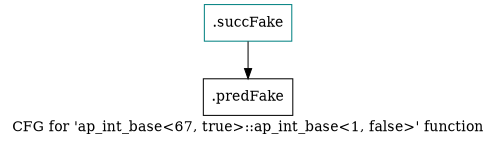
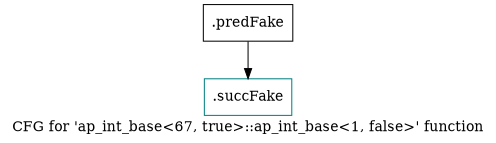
edge ".succFake" -> ".predFake": reversed
